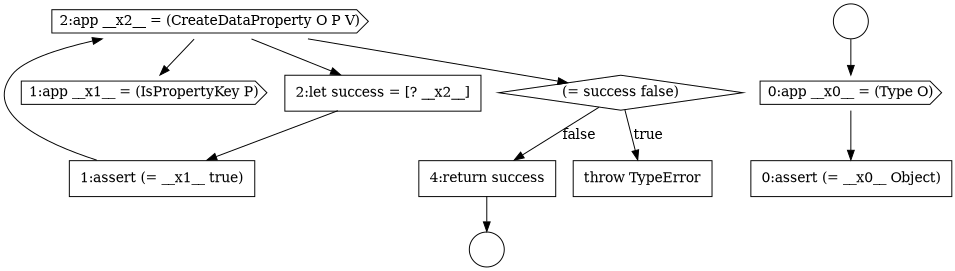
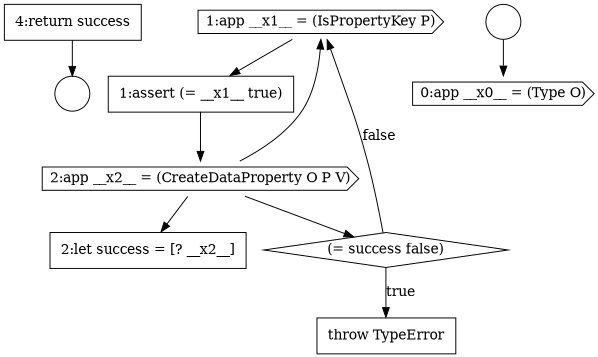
edge "(= success false)" -> "4:return success": now "(= success false)" -> "1:app __x1__ = (IsPropertyKey P)"
edge "2:let success = [? __x2__]" -> "1:assert (= __x1__ true)": now "1:app __x1__ = (IsPropertyKey P)" -> "1:assert (= __x1__ true)"
node "0:assert (= __x0__ Object)": removed
